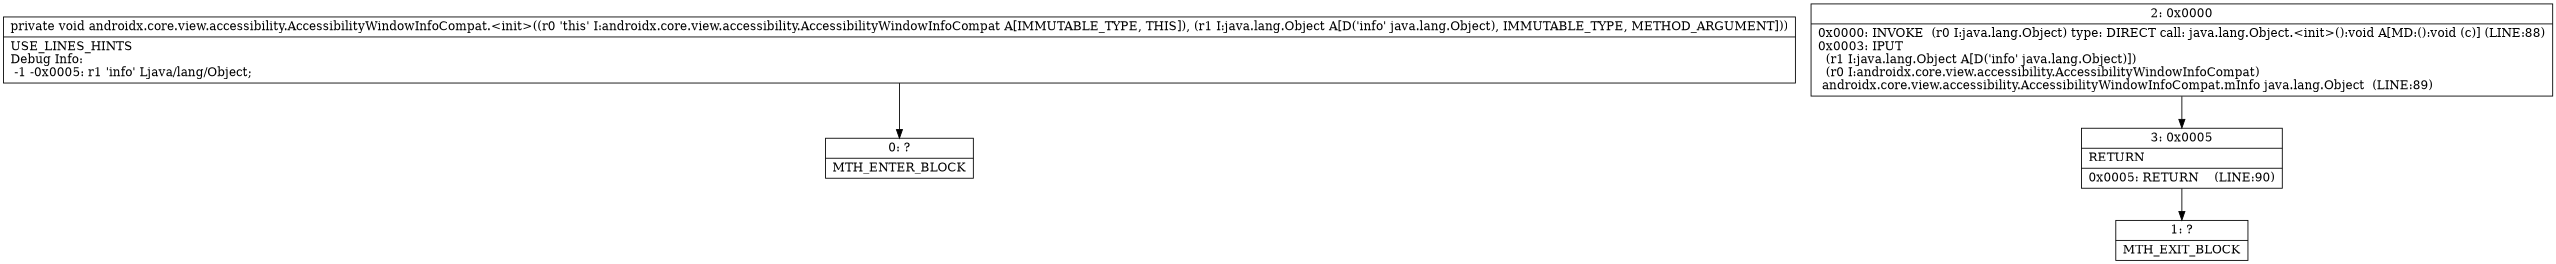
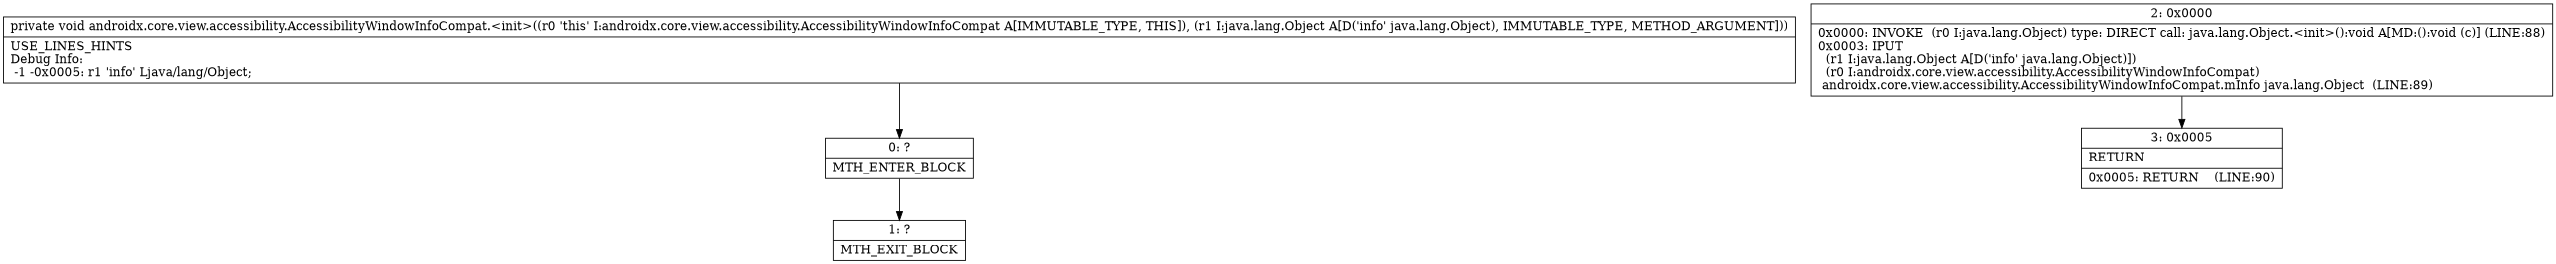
edge "3: 0x0005" -> "1: ?": now "0: ?" -> "1: ?"
